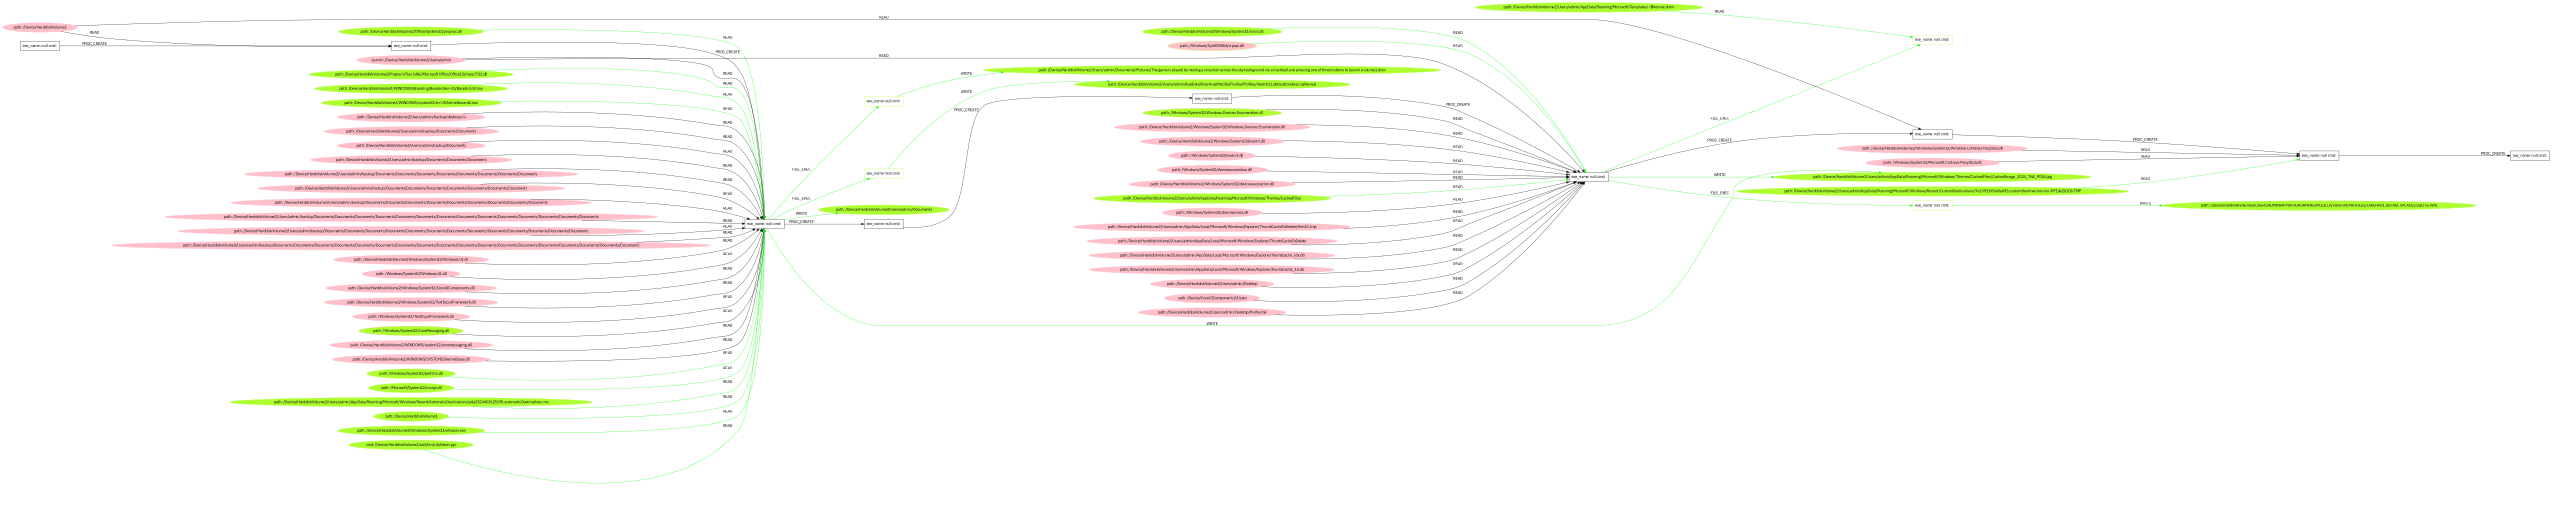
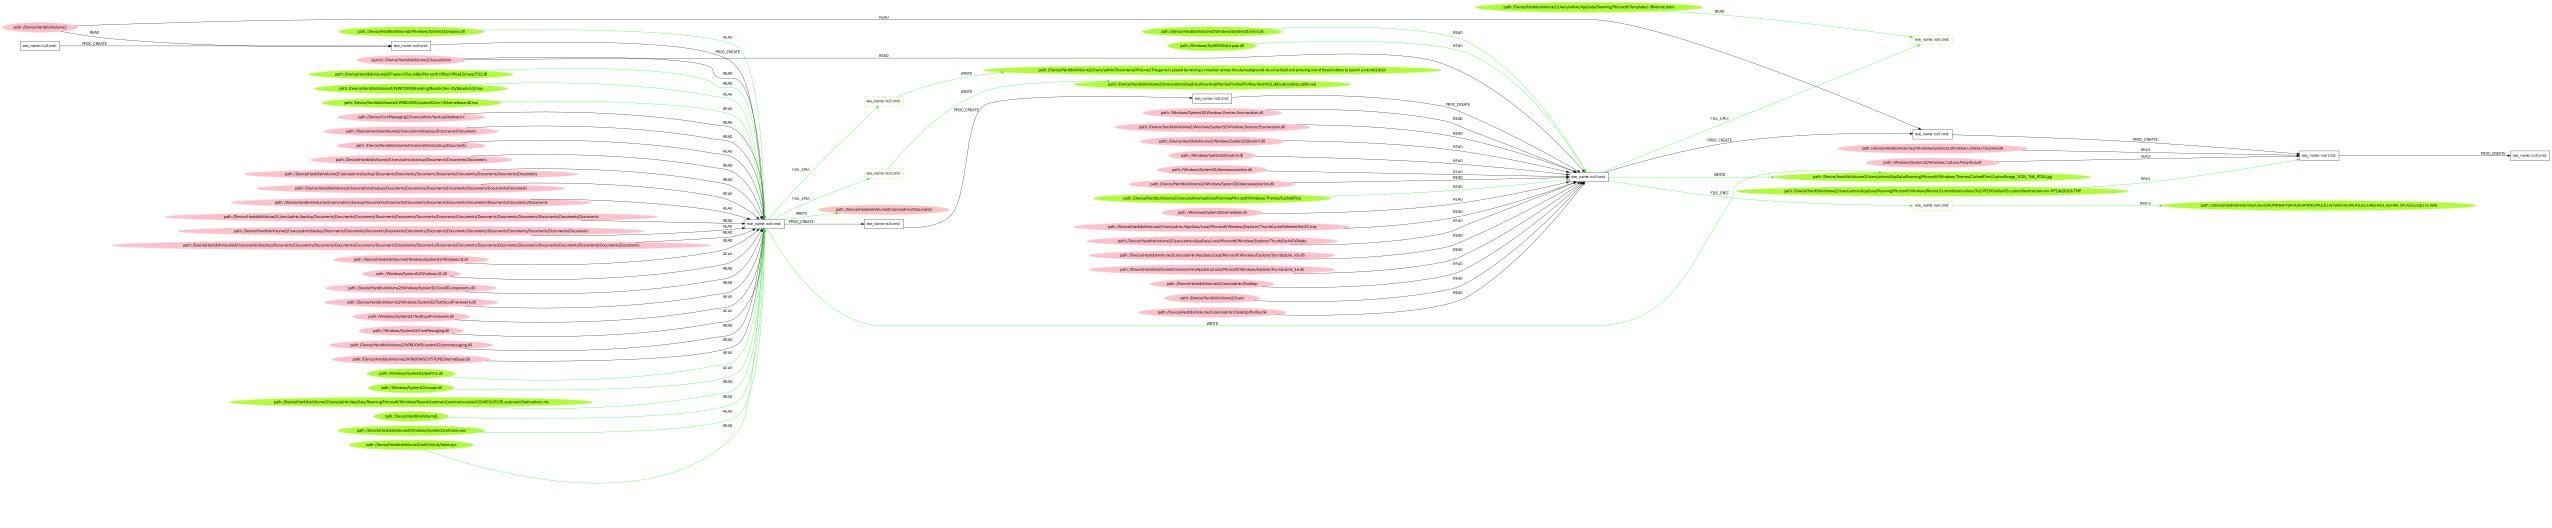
node "path: /Device/HarddiskVolume2/Office/System32/propsys.dll": label "path: /Device/HarddiskVolume2/Office/System32/propsys.dll" -> "path: /Device/HarddiskVolume2/Windows/System32/propsys.dll"
node "path: /Windows/SysWOW64/srpapi.dll": fillcolor pink -> greenyellow
node "path: /Windows/System32/Windows.Devices.Enumeration.dll": fillcolor greenyellow -> pink
node "path: /Device/HarddiskVolume2/Users/admin/backup/desktop.ini": label "path: /Device/HarddiskVolume2/Users/admin/backup/desktop.ini" -> "path: /Device/CoreMessaging2/Users/admin/backup/desktop.ini"
node "path: /Windows/System32/Microsoft.Cortana.ProxyStub.dll": label "path: /Windows/System32/Microsoft.Cortana.ProxyStub.dll" -> "path: /Windows/System32/Windows.Cortana.ProxyStub.dll"
node "path: /Device/HarddiskVolume2/Users/admin/Documents": fillcolor greenyellow -> pink
node "path: /Windows/System32/deviceaccess.dll": label "path: /Windows/System32/deviceaccess.dll" -> "path: /Windows/System32/kernelbase.dll"
node "path: /Device/CoreUIComponents2/Users": label "path: /Device/CoreUIComponents2/Users" -> "path: /Device/HarddiskVolume2/Users"
node "path: /Windows/System32/CoreMessaging.dll": fillcolor greenyellow -> pink
node "path: /Microsoft/System32/cscapi.dll": label "path: /Microsoft/System32/cscapi.dll" -> "path: /Windows/System32/cscapi.dll"
node "cmd: /Device/HarddiskVolume2/salt/bin/Lib/token.pyc": label "cmd: /Device/HarddiskVolume2/salt/bin/Lib/token.pyc" -> "path: /Device/HarddiskVolume2/salt/bin/Lib/token.pyc"
